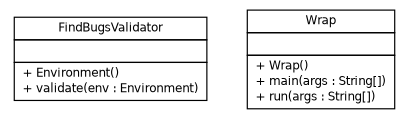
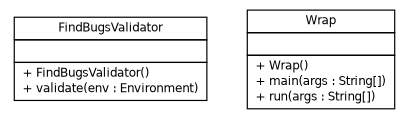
node "FindBugsValidator": text "+ Environment()" -> "+ FindBugsValidator()"
